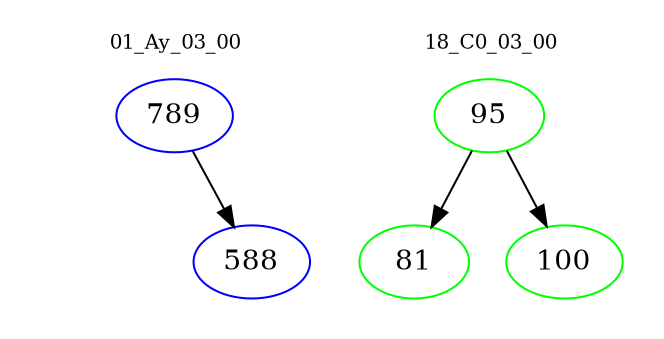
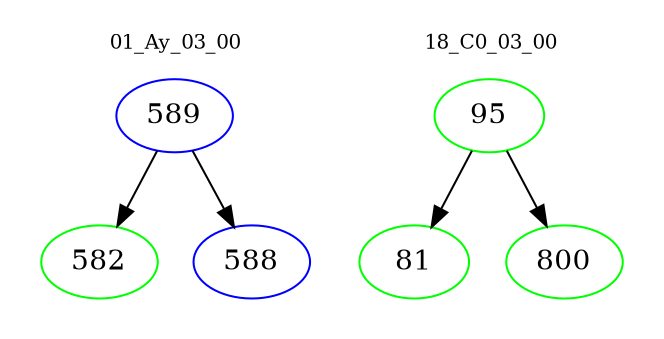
node "789": label "789" -> "589"
node "582": added
node "100": label "100" -> "800"
